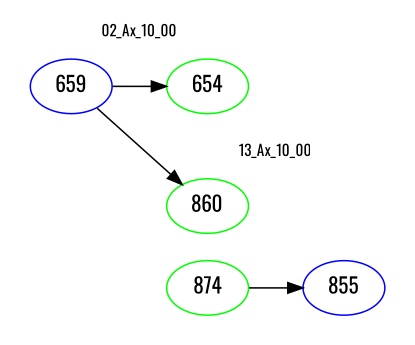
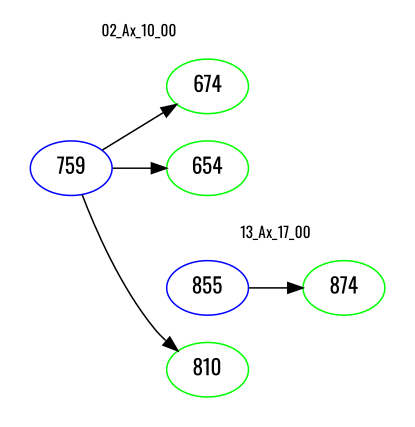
node "659": label "659" -> "759"
node "674": added
cluster "13_Ax_10_00": label "13_Ax_10_00" -> "13_Ax_17_00"
node "860": label "860" -> "810"
edge "874" -> "855": reversed
